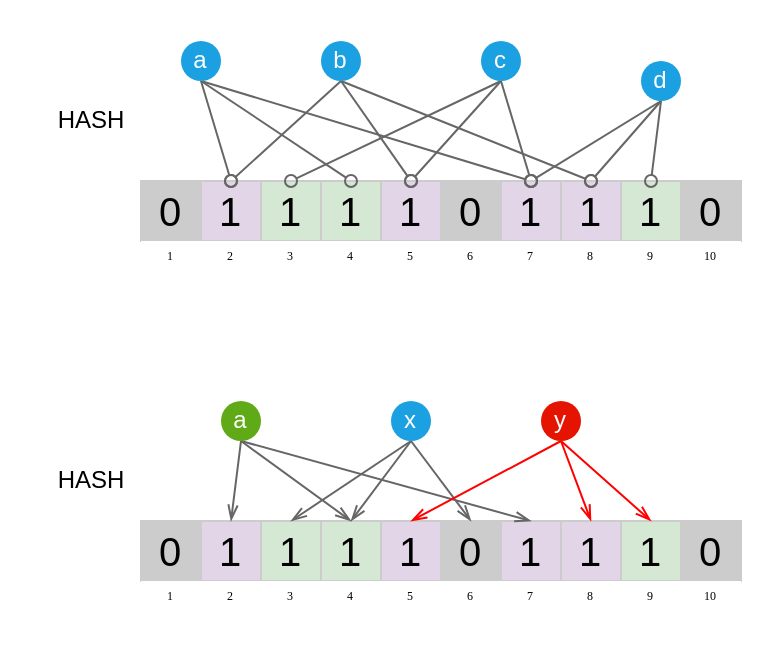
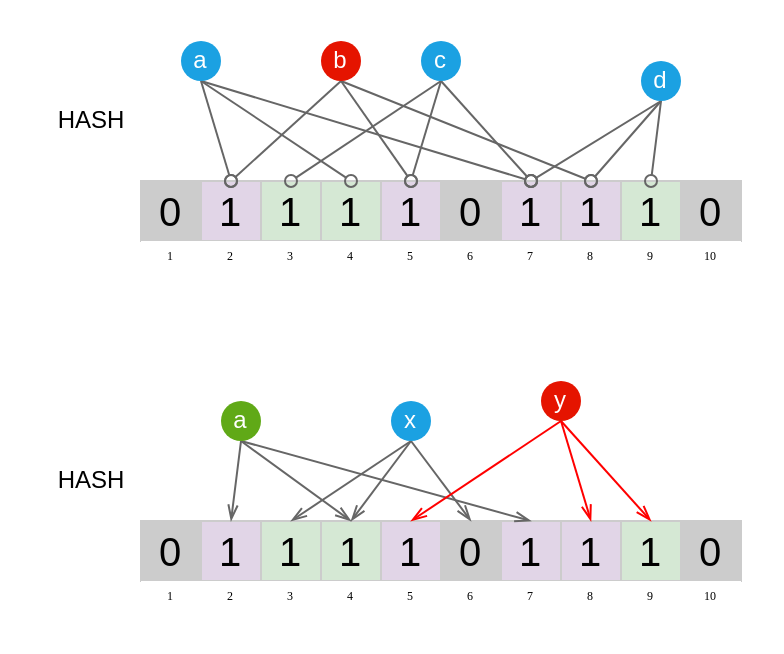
node "b": fillcolor #1ba1e2 -> #e51400
node "c": moved (501, 61) -> (441, 61)
node "y": moved (561, 421) -> (561, 401)
